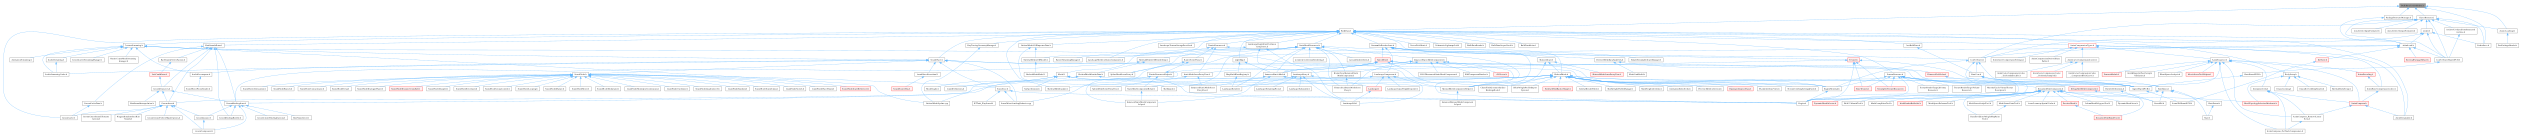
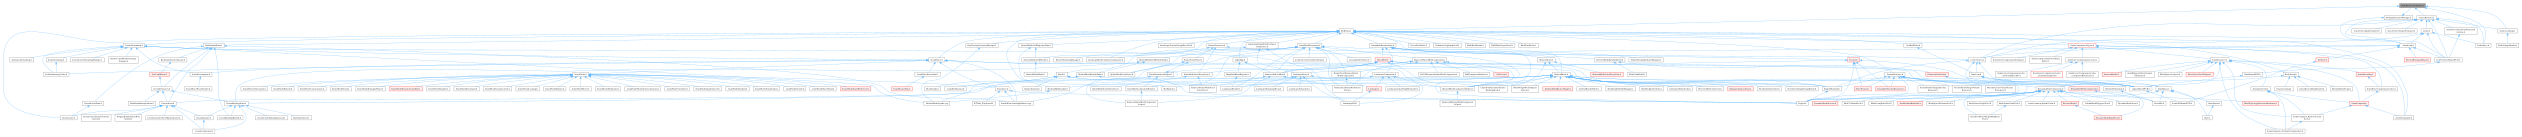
edge "PackageResourceManager.h" -> "BulkDataCookedIndex.h": reversed
edge "GroomBindingAsset.h" -> "HairStrandsDatas.h": now "SoundWaveLoadingBehavior.cpp" -> "HairStrandsDatas.h"
edge "MeshTopologySelectionMechanic.h" -> "BodySetup.h": now "DynamicMeshComponent.h" -> "BodySetup.h"
edge "SkeletalMeshUpdate.cpp" -> "SkeletalMeshUpdate.h": added
